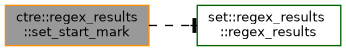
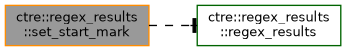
node "set::regex_results ::regex_results": label "set::regex_results ::regex_results" -> "ctre::regex_results ::regex_results"
